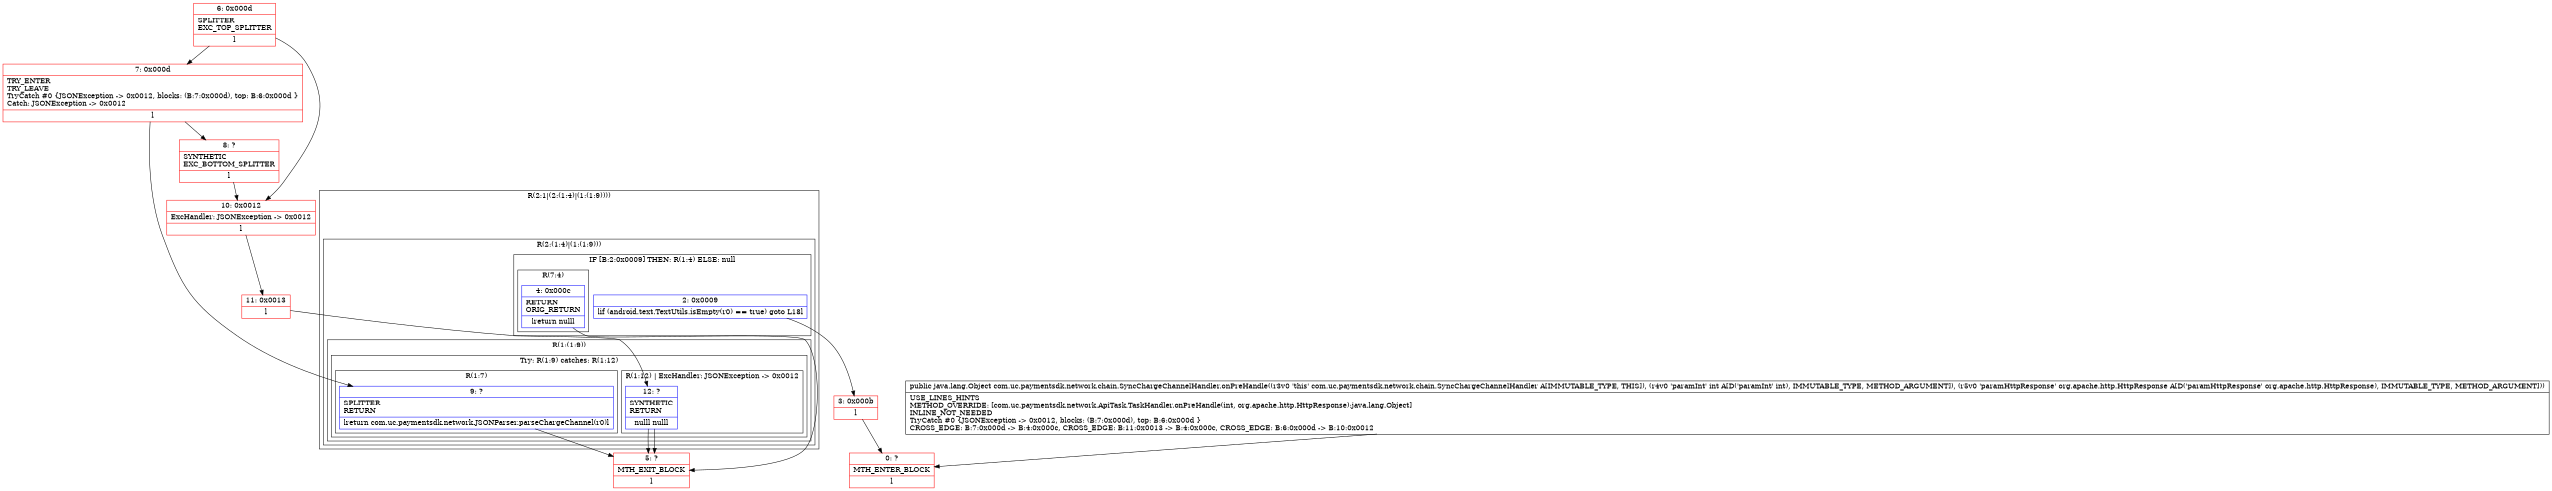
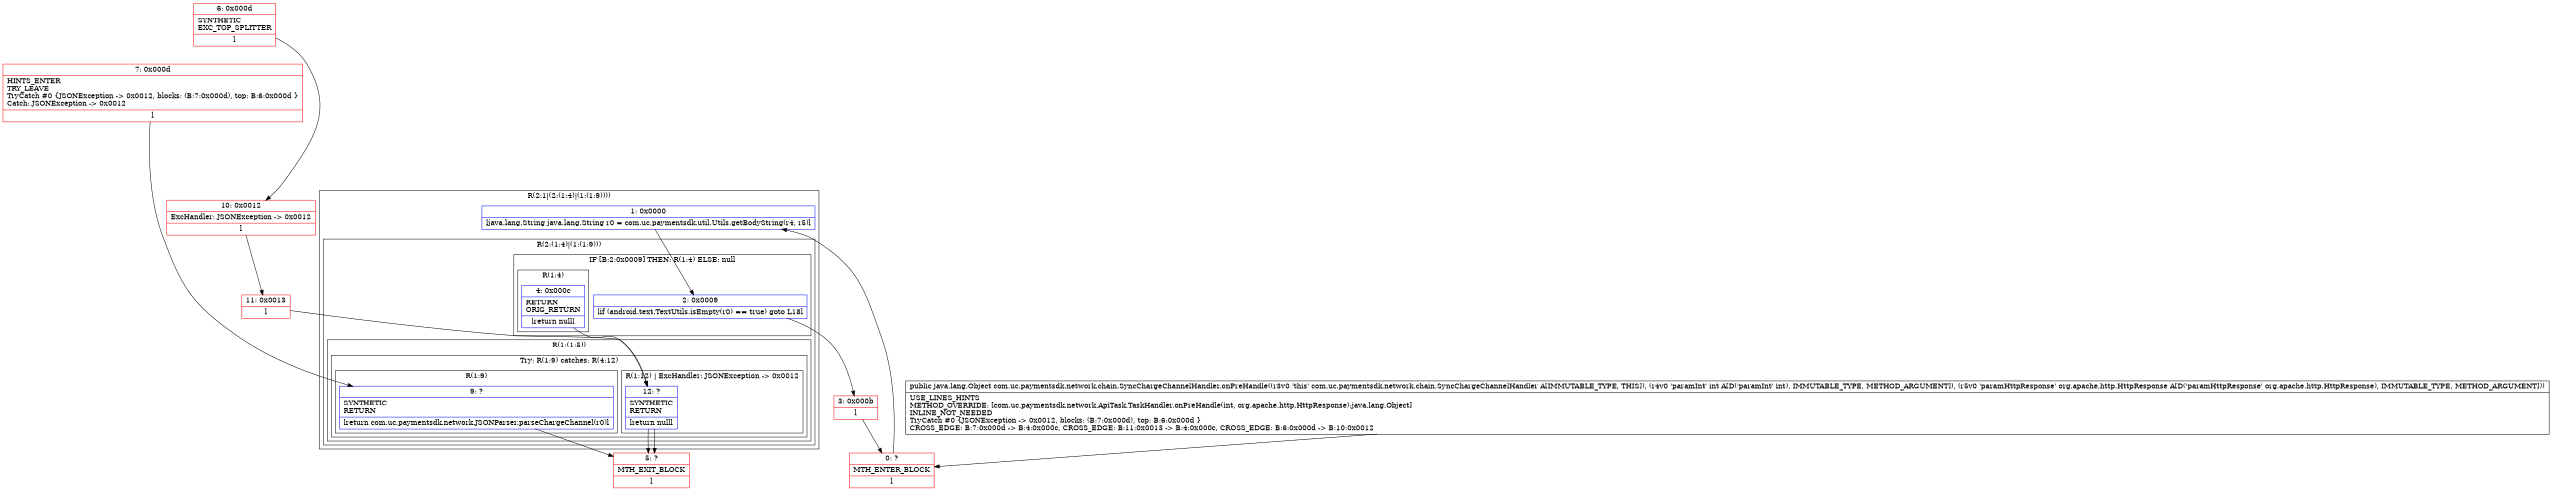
node "6: 0x000d": text "SPLITTER" -> "SYNTHETIC"
edge "6: 0x000d" -> "7: 0x000d": removed
node "7: 0x000d": text "TRY_ENTER" -> "HINTS_ENTER"
node "8: ?": removed
node "1: 0x0000": added
cluster "R(7:4)": label "R(7:4)" -> "R(1:4)"
edge "4: 0x000c" -> "5: ?": now "4: 0x000c" -> "12: ?"
cluster "R(1:(1:9))": label "R(1:(1:9))" -> "R(1:(1:5))"
cluster "Try: R(1:9) catches: R(1:12)": label "Try: R(1:9) catches: R(1:12)" -> "Try: R(1:9) catches: R(4:12)"
cluster "R(1:7)": label "R(1:7)" -> "R(1:9)"
node "9: ?": text "SPLITTER" -> "SYNTHETIC"
node "12: ?": text "nulll nulll" -> "lreturn nulll"
